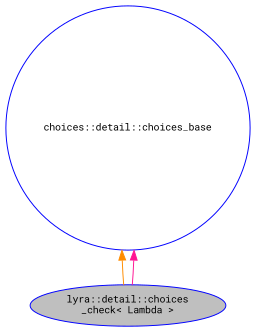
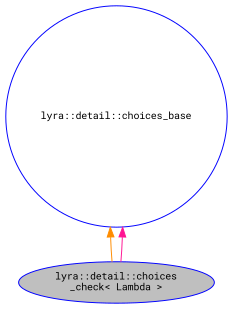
node "choices::detail::choices_base": label "choices::detail::choices_base" -> "lyra::detail::choices_base"
